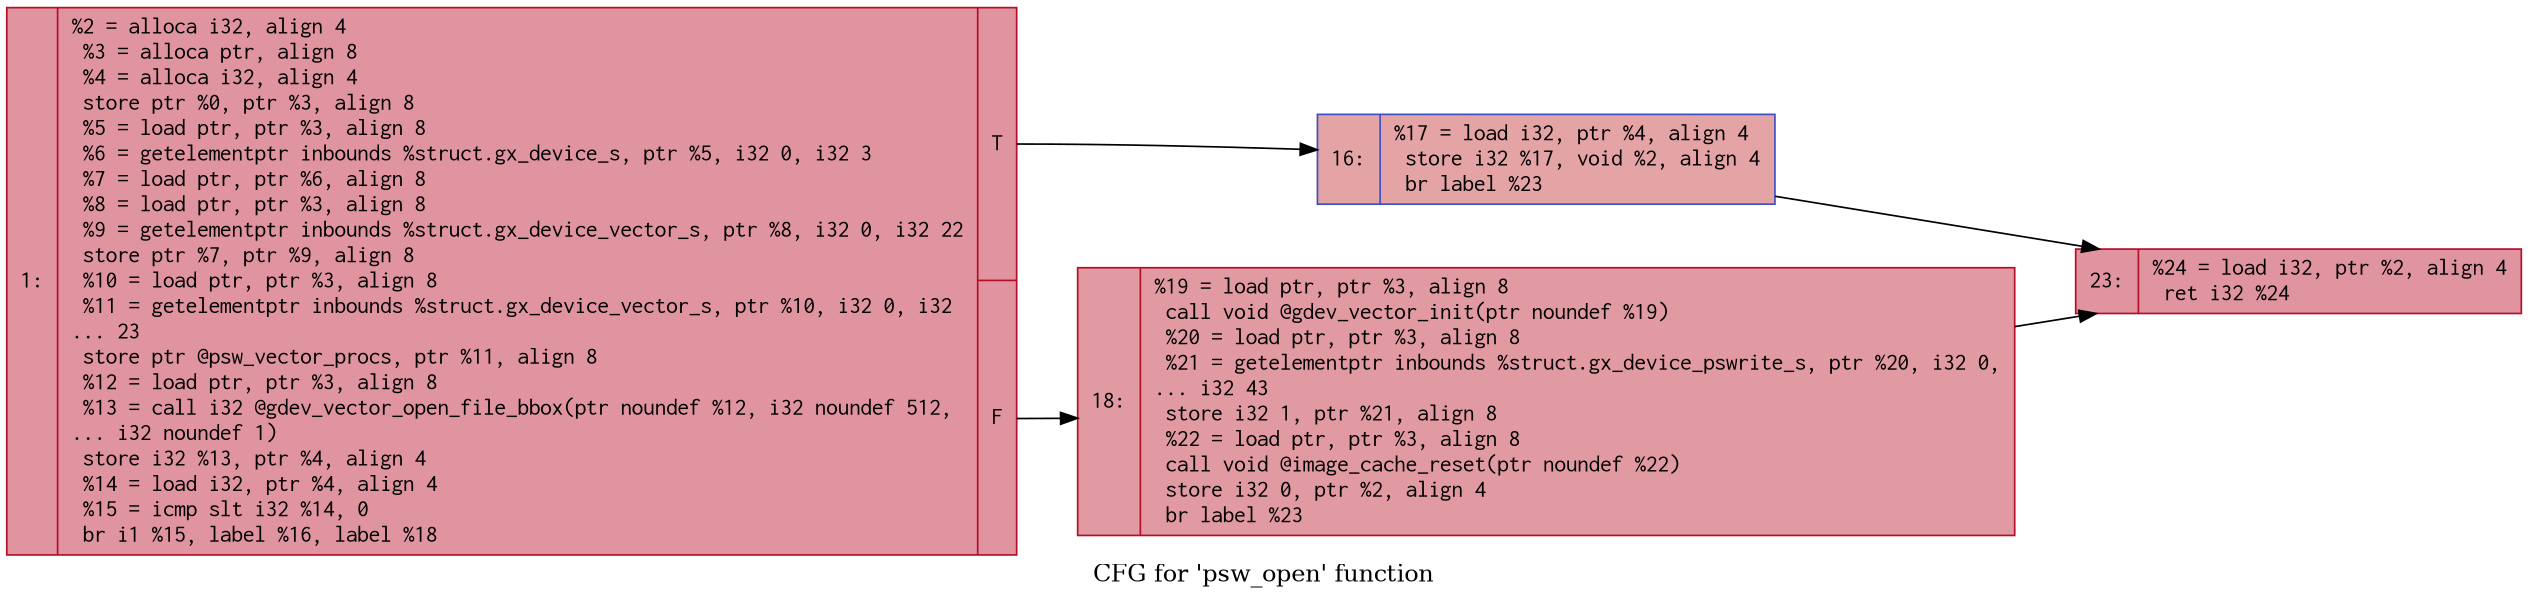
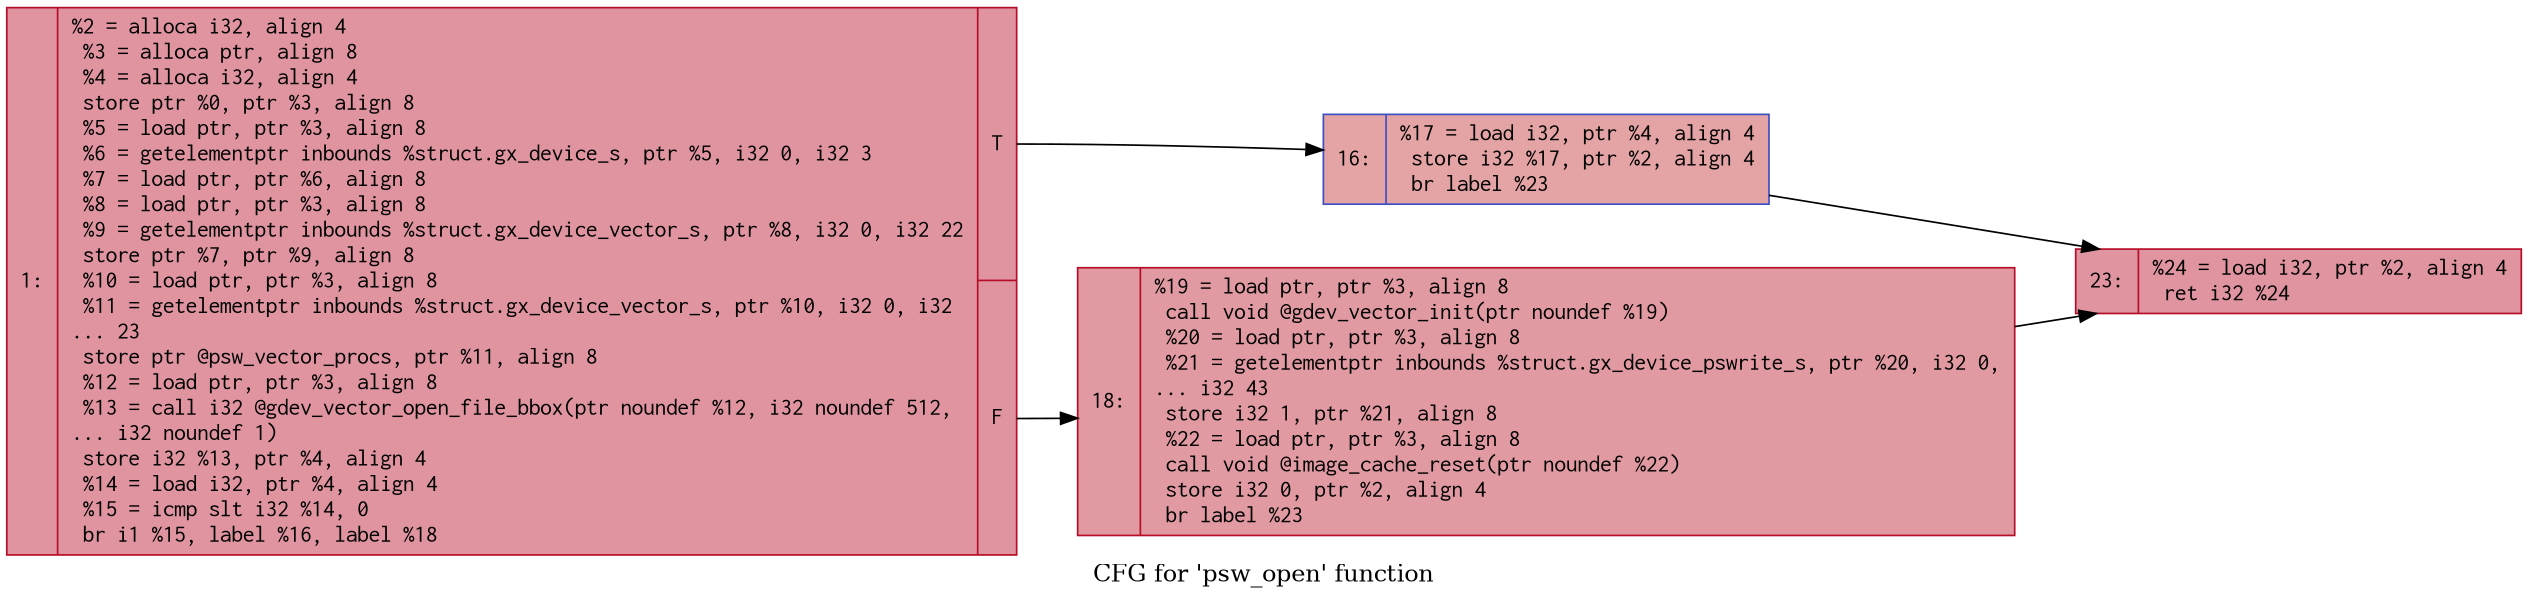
node "16:": text "store i32 %17, void %2, align 4" -> "store i32 %17, ptr %2, align 4"
